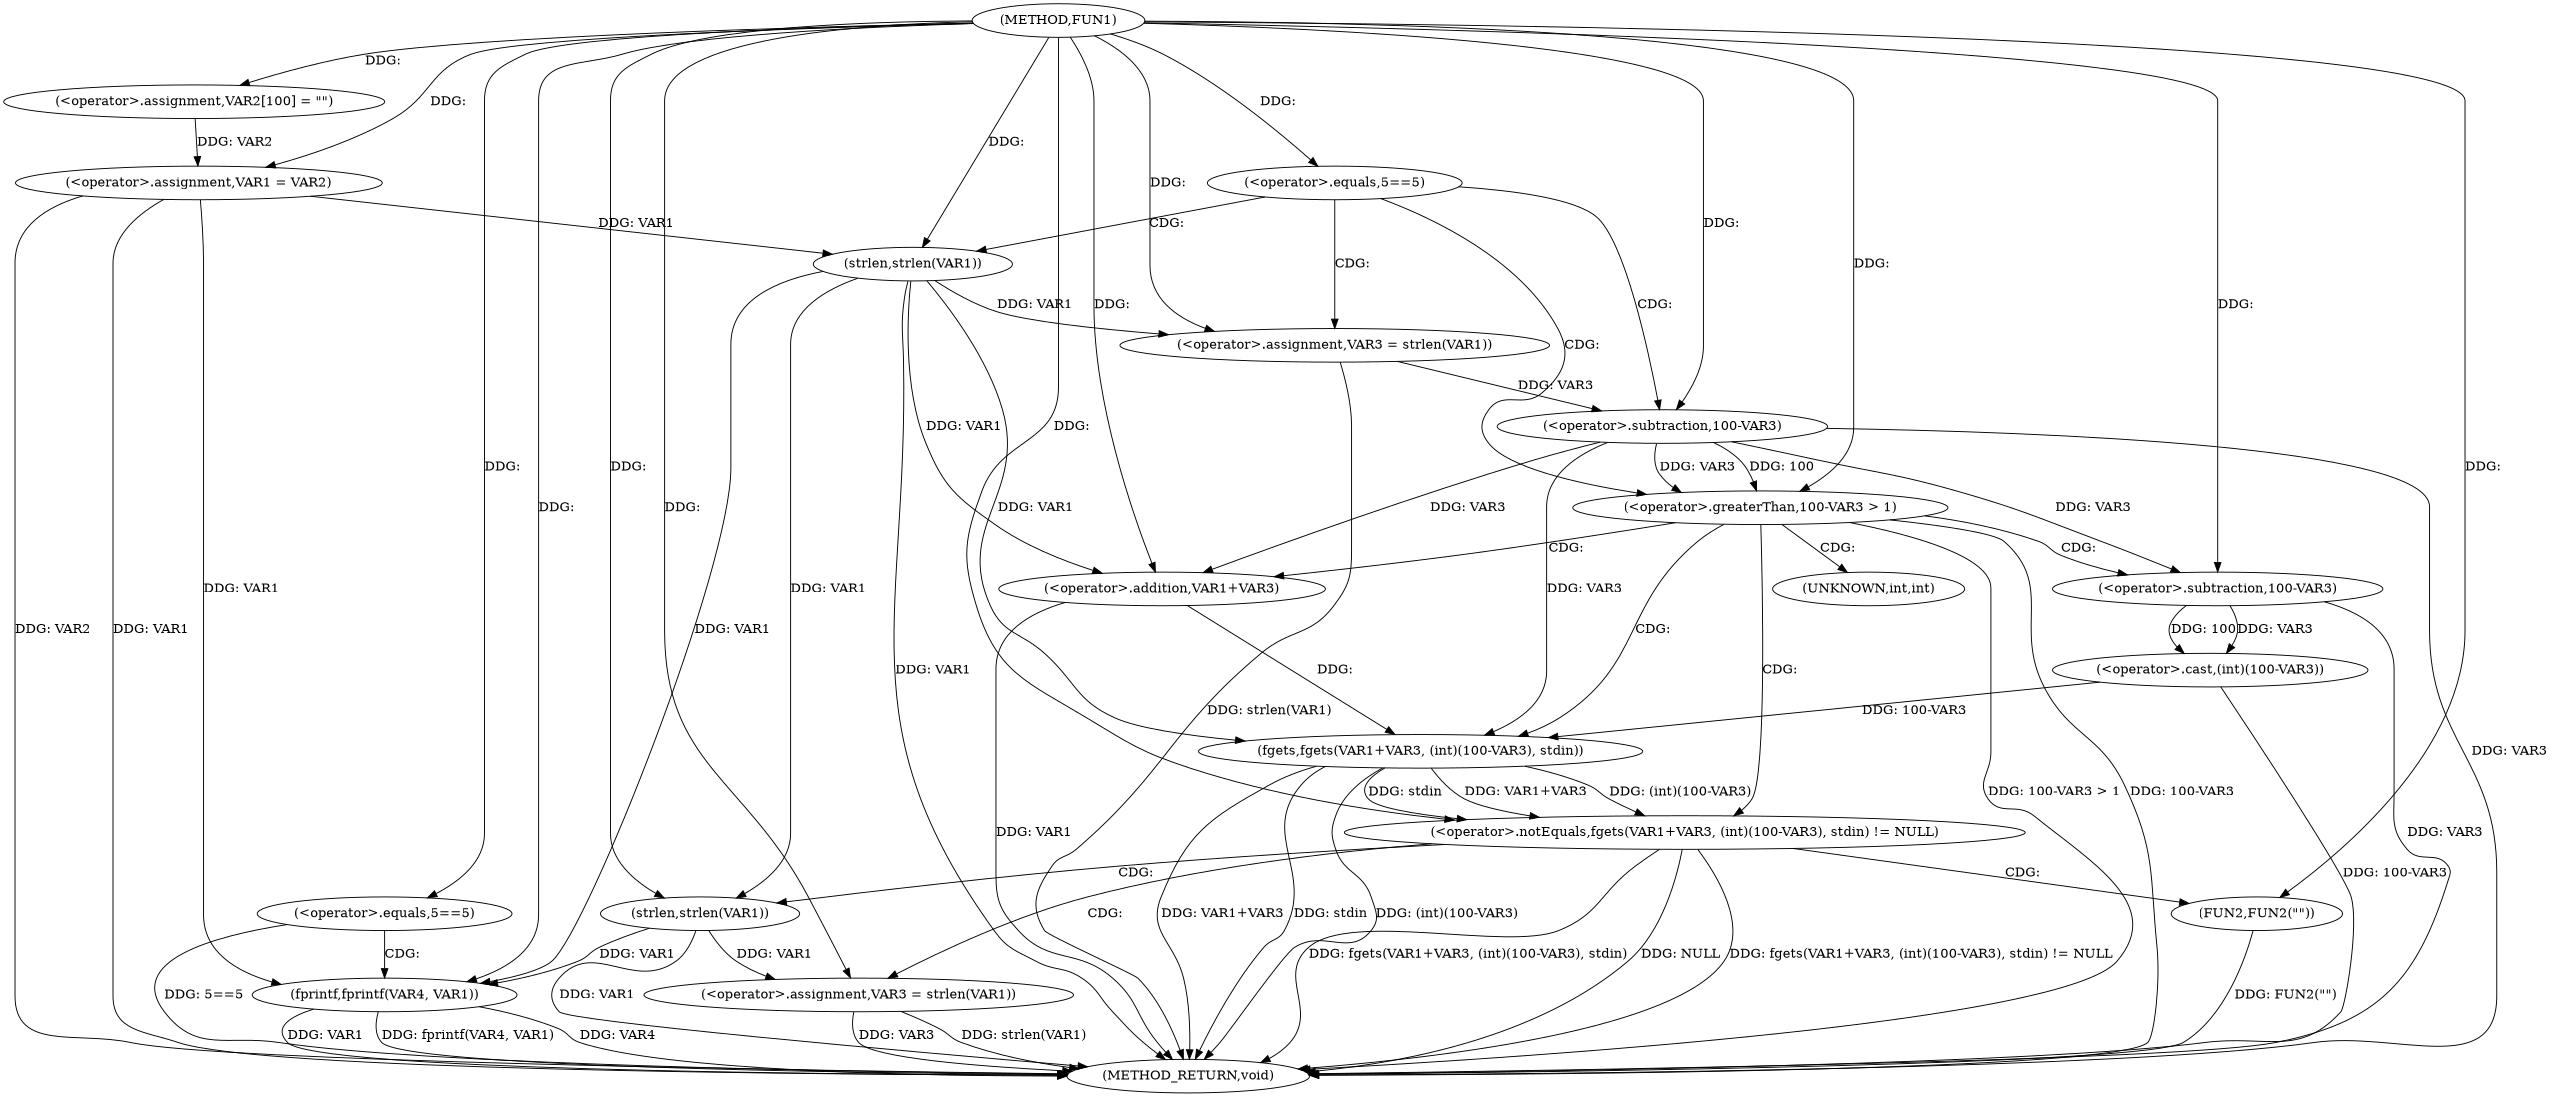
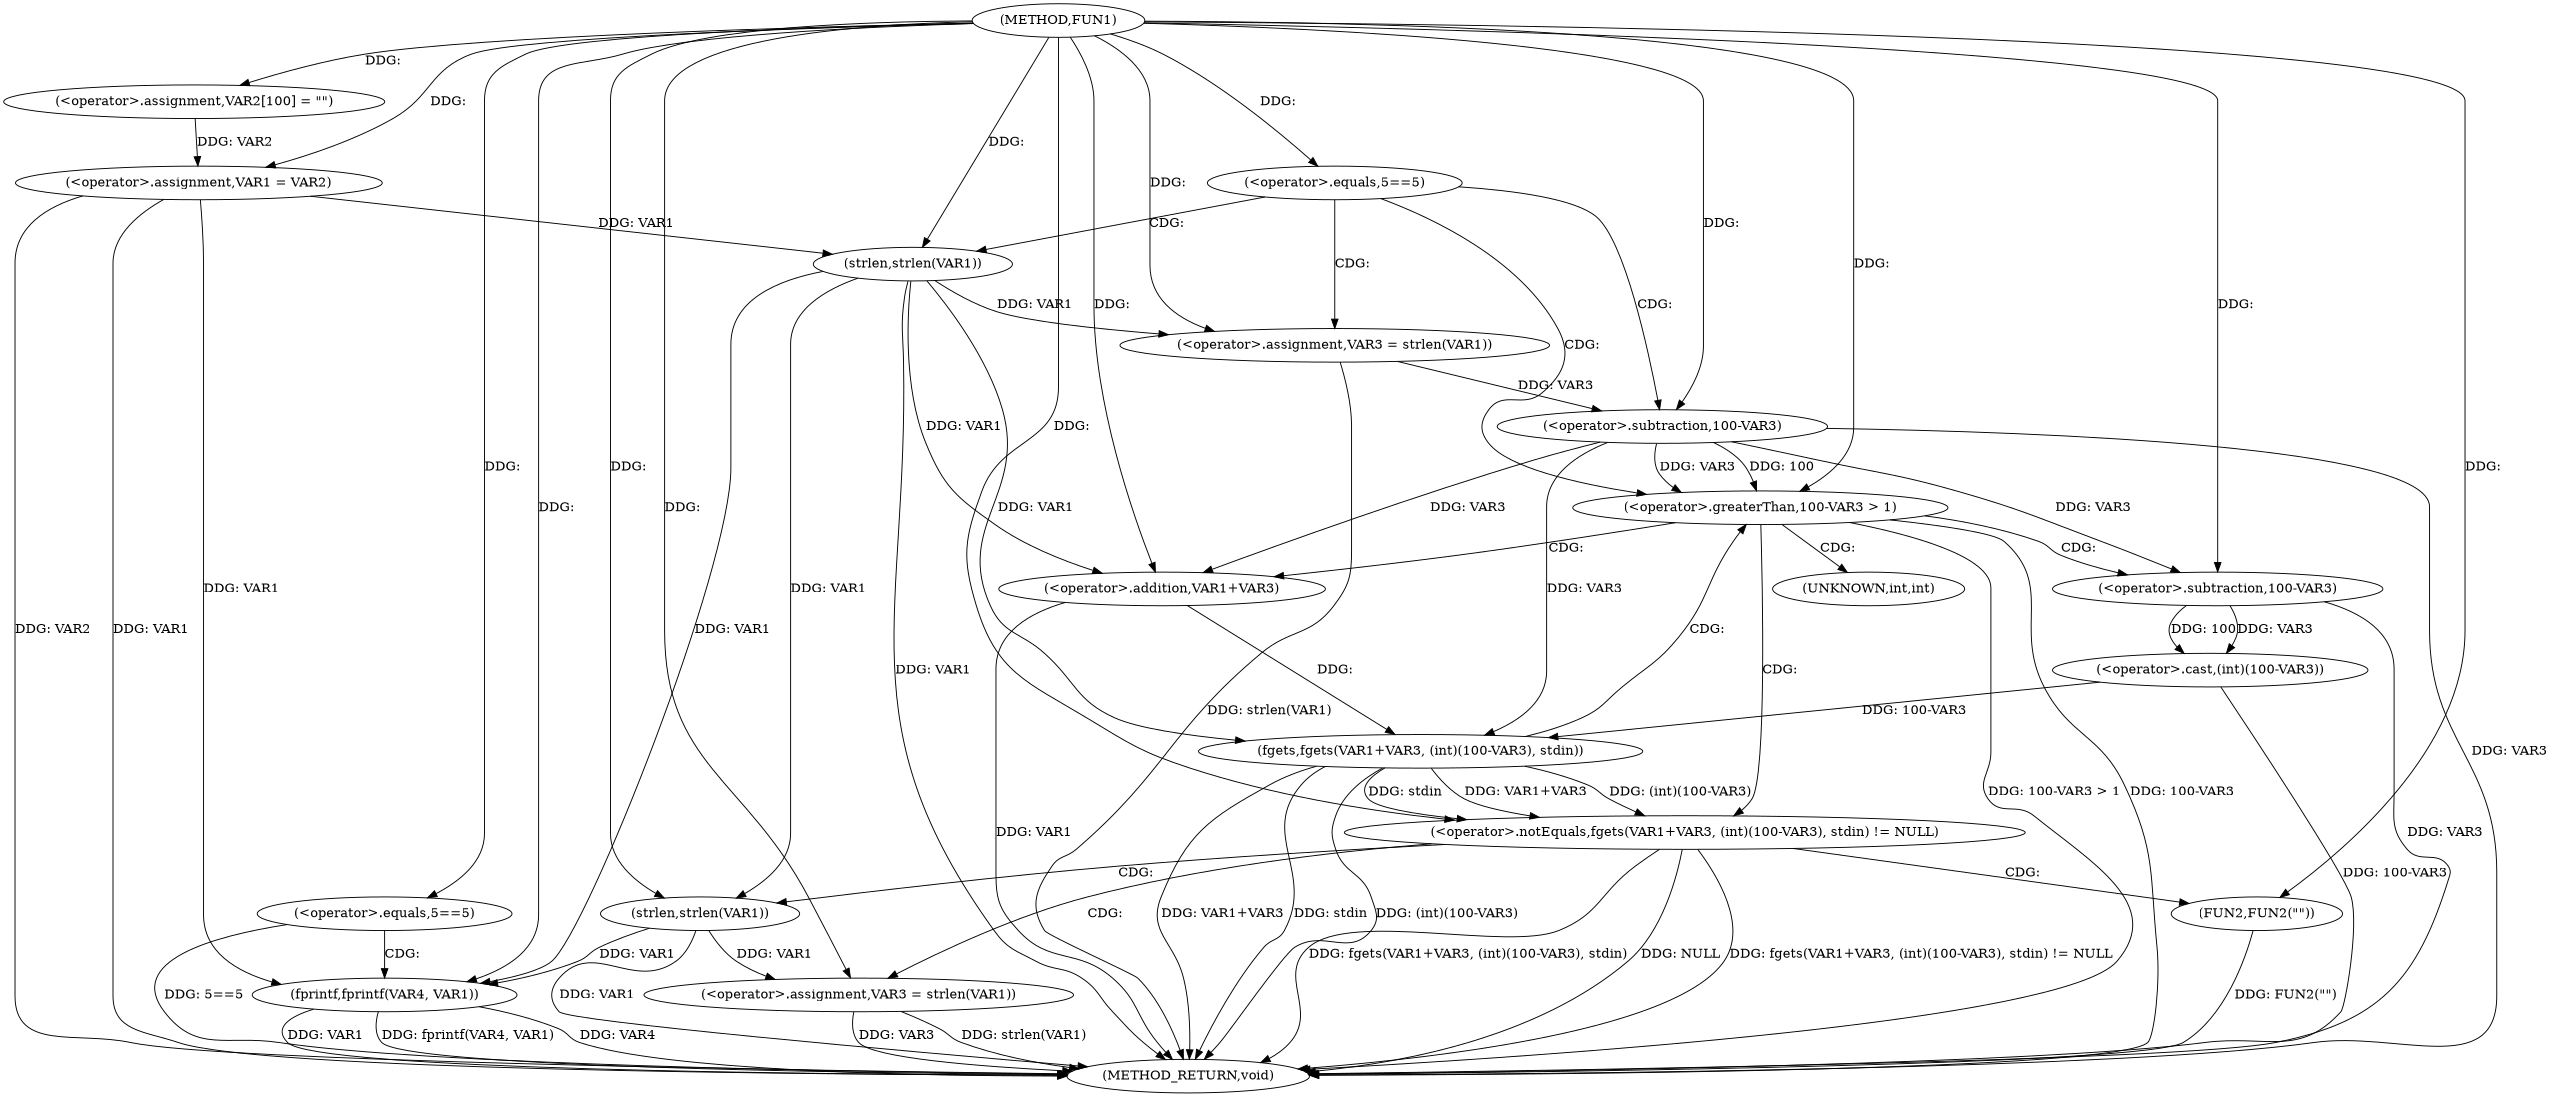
edge "(<operator>.greaterThan,100-VAR3 > 1)" -> "(fgets,fgets(VAR1+VAR3, (int)(100-VAR3), stdin))": reversed
